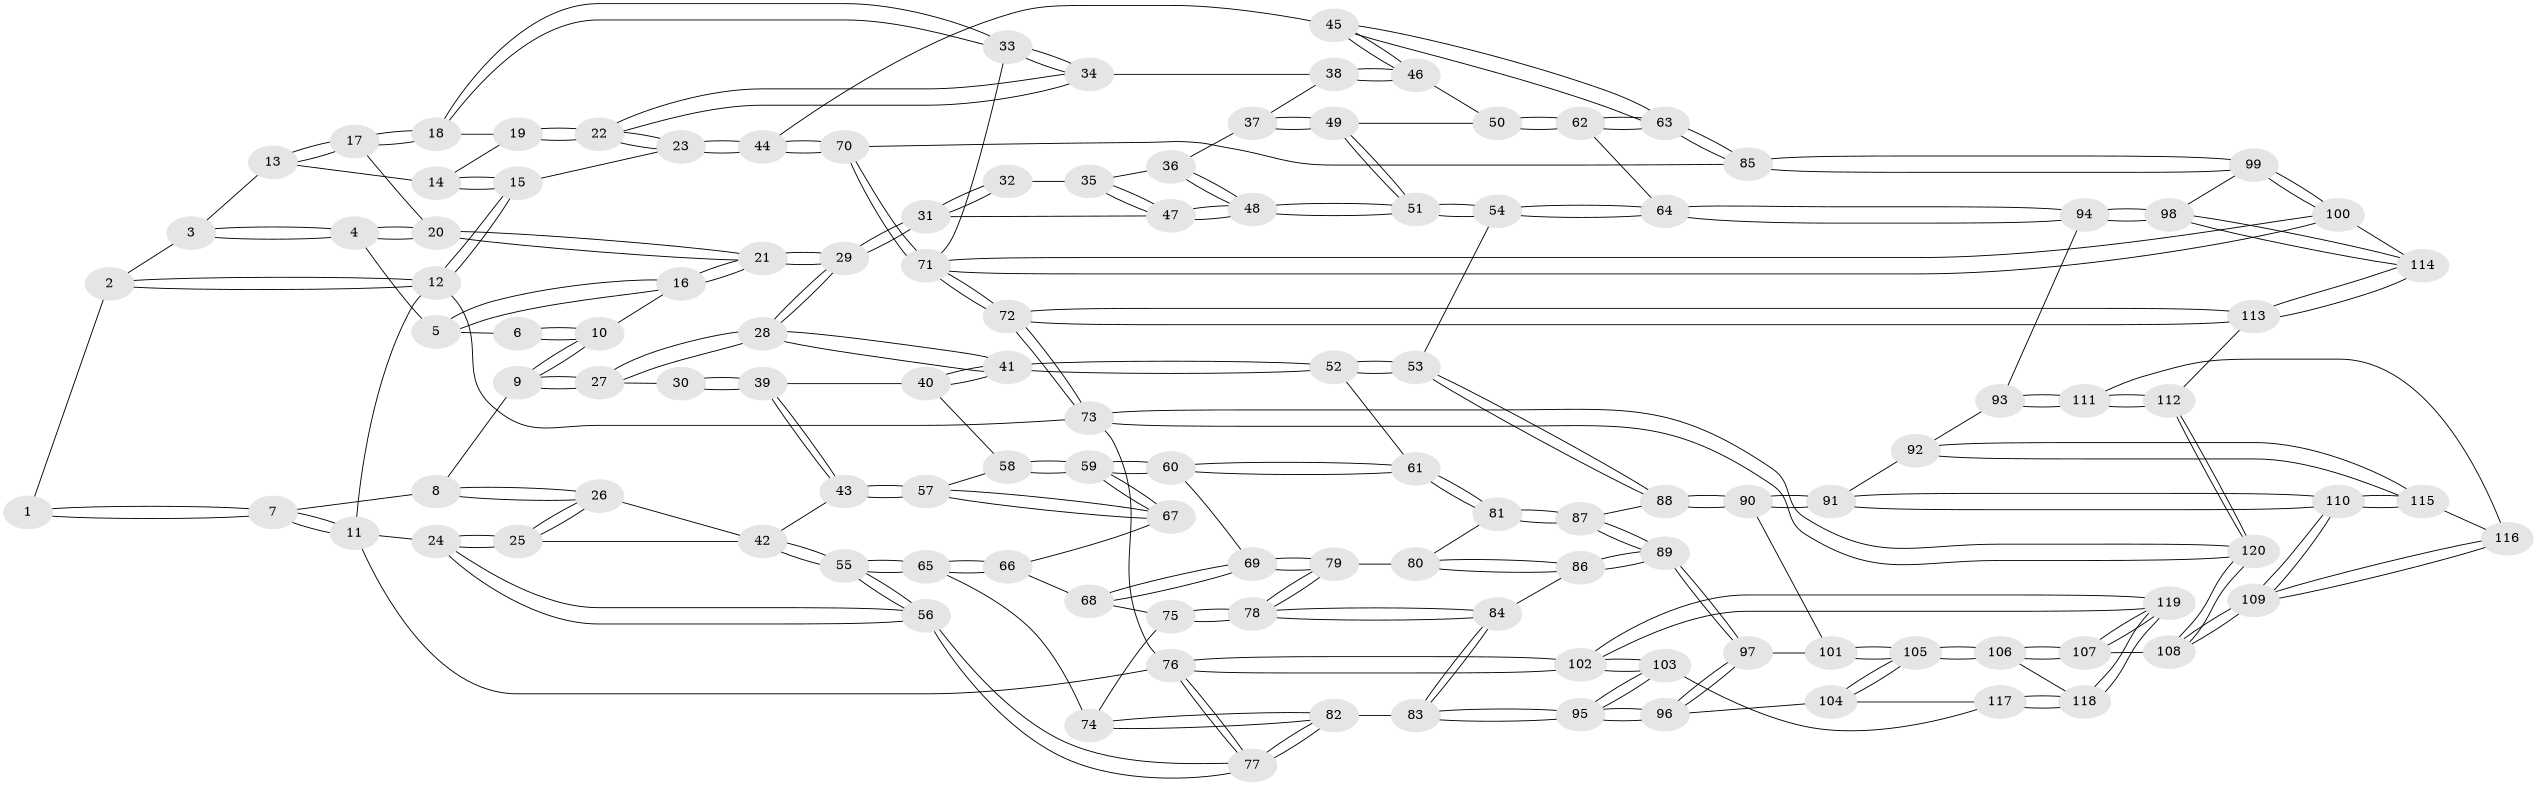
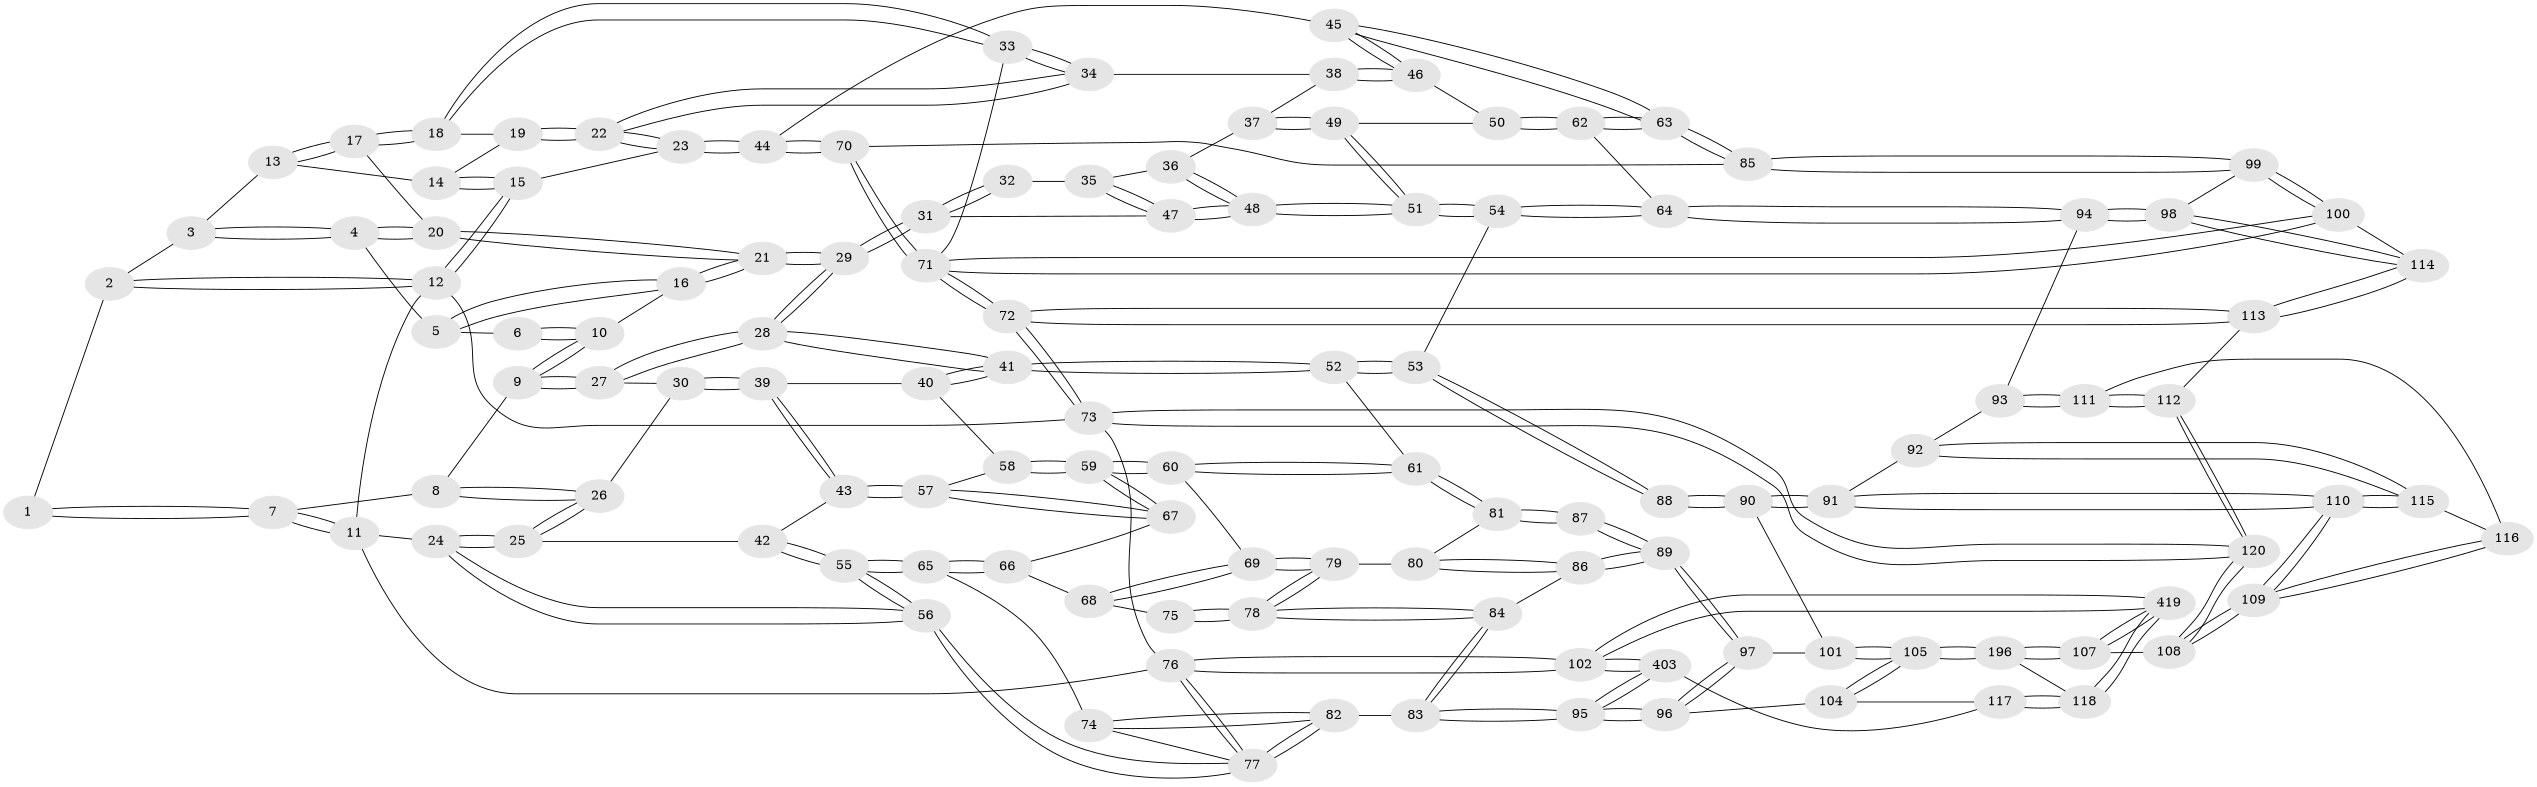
edge "88" -- "87": removed
edge "26" -- "42": now "26" -- "30"
node "119": label "119" -> "419"
node "106": label "106" -> "196"
node "103": label "103" -> "403"
edge "75" -- "74": now "77" -- "74"
